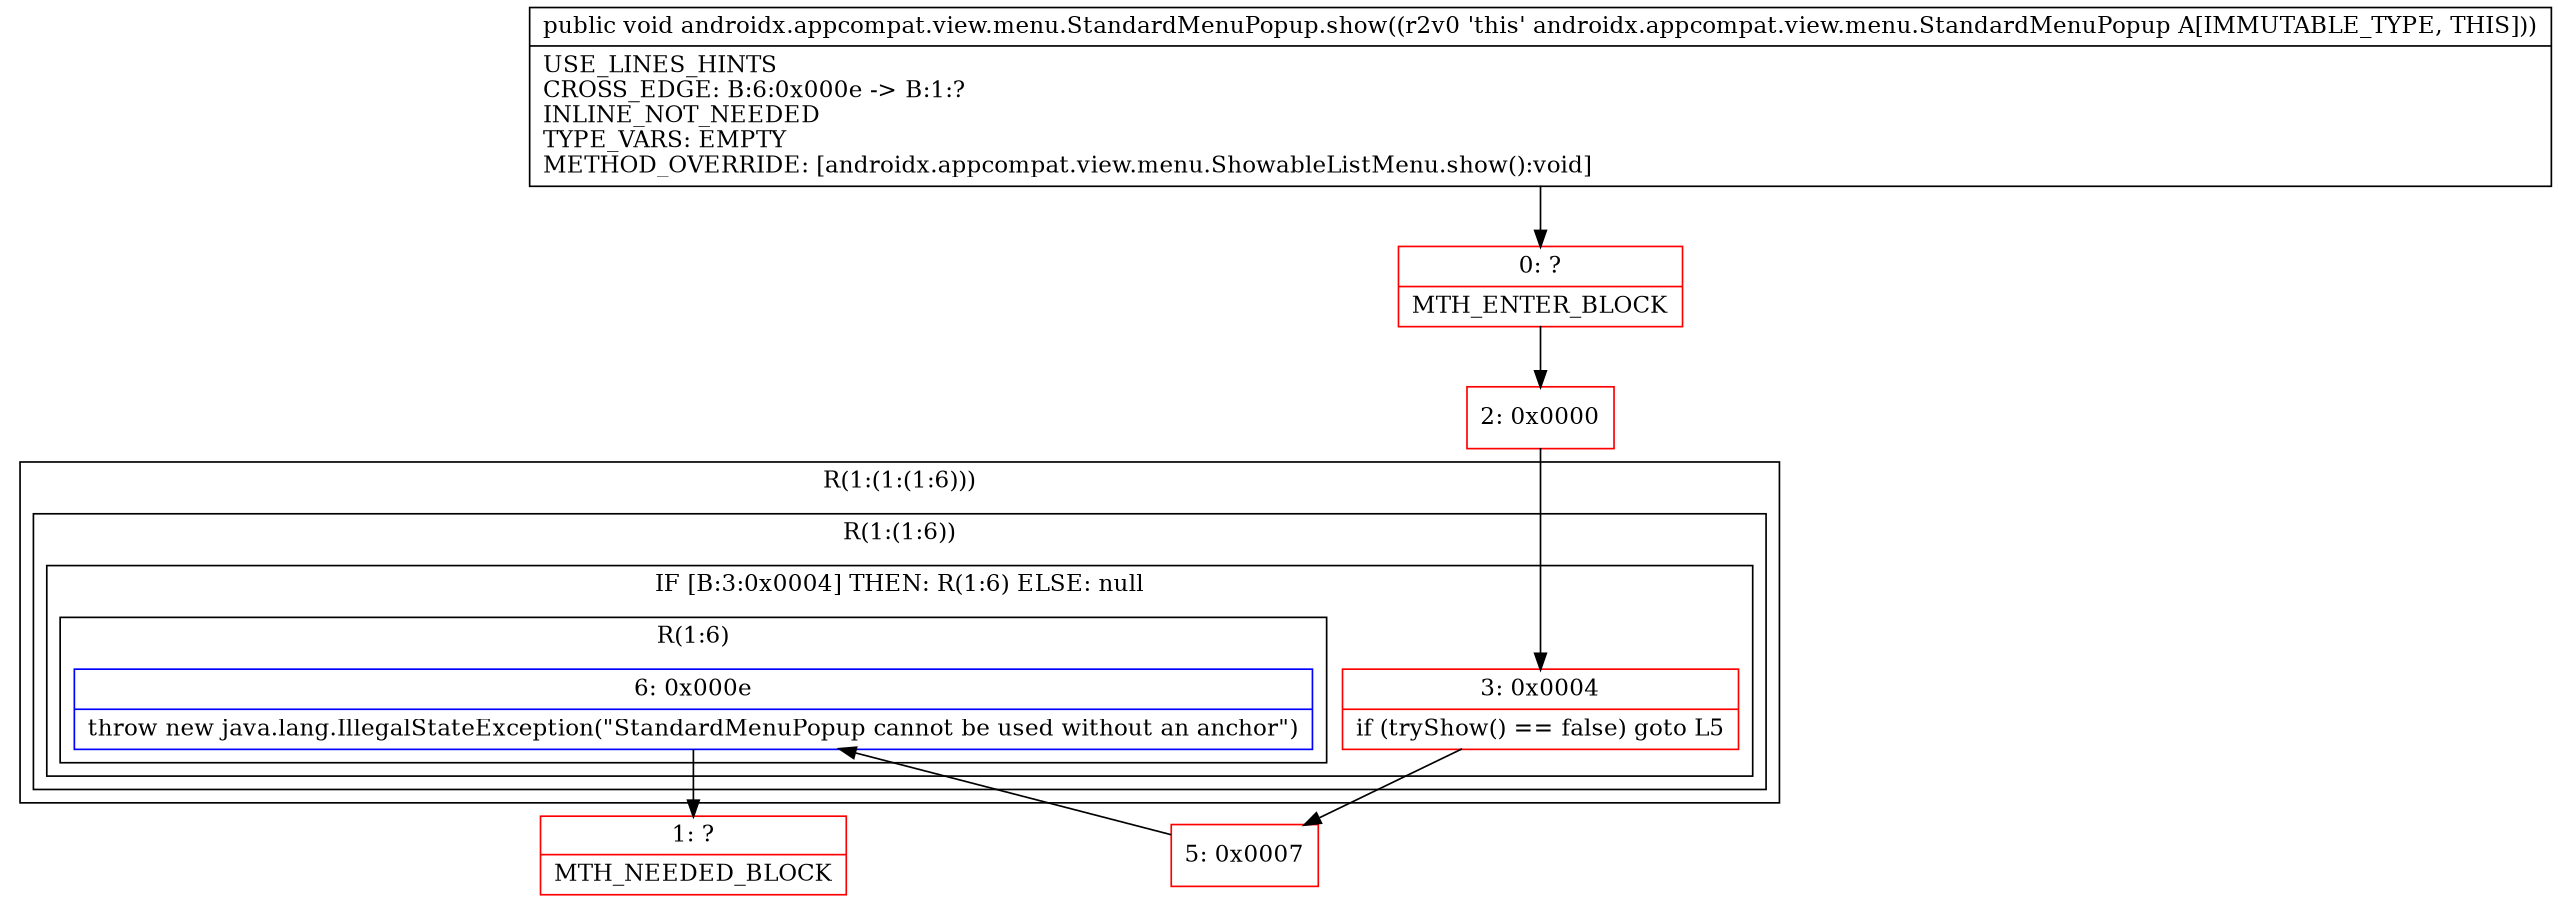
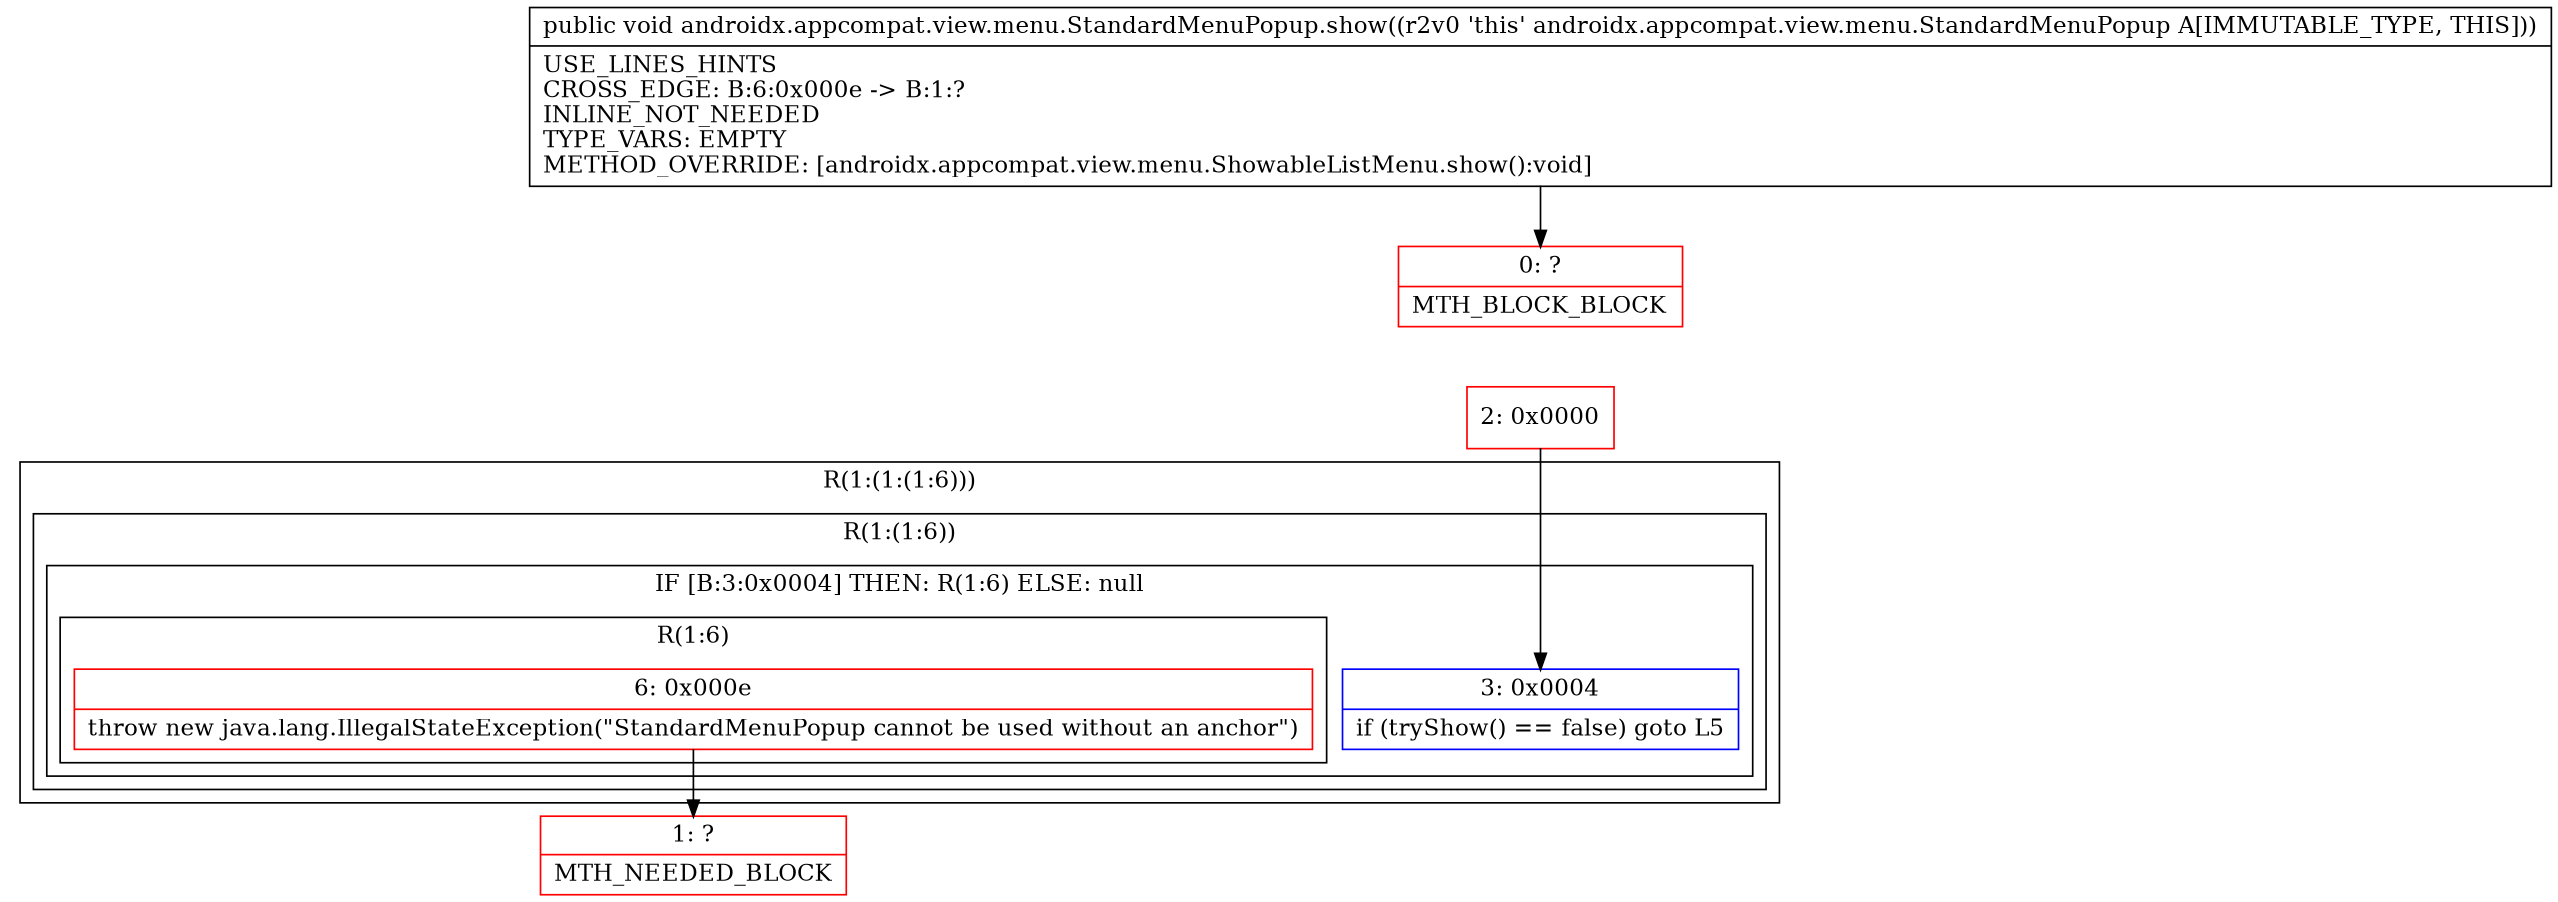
node "0: ?": text "MTH_ENTER_BLOCK" -> "MTH_BLOCK_BLOCK"
edge "0: ?" -> "2: 0x0000": removed
node "6: 0x000e": color blue -> red
node "3: 0x0004": color red -> blue
node "5: 0x0007": removed
